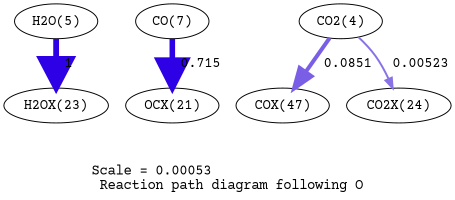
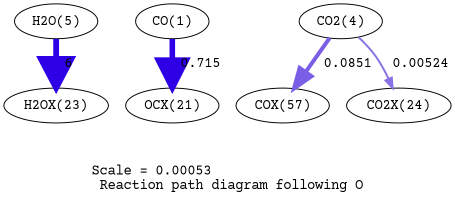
node "CO(7)": label "CO(7)" -> "CO(1)"
edge "H2O(5)" -> "H2OX(23)": label " 1" -> " 6"
edge "CO2(4)" -> "CO2X(24)": label " 0.00523" -> " 0.00524"
node "COX(47)": label "COX(47)" -> "COX(57)"
